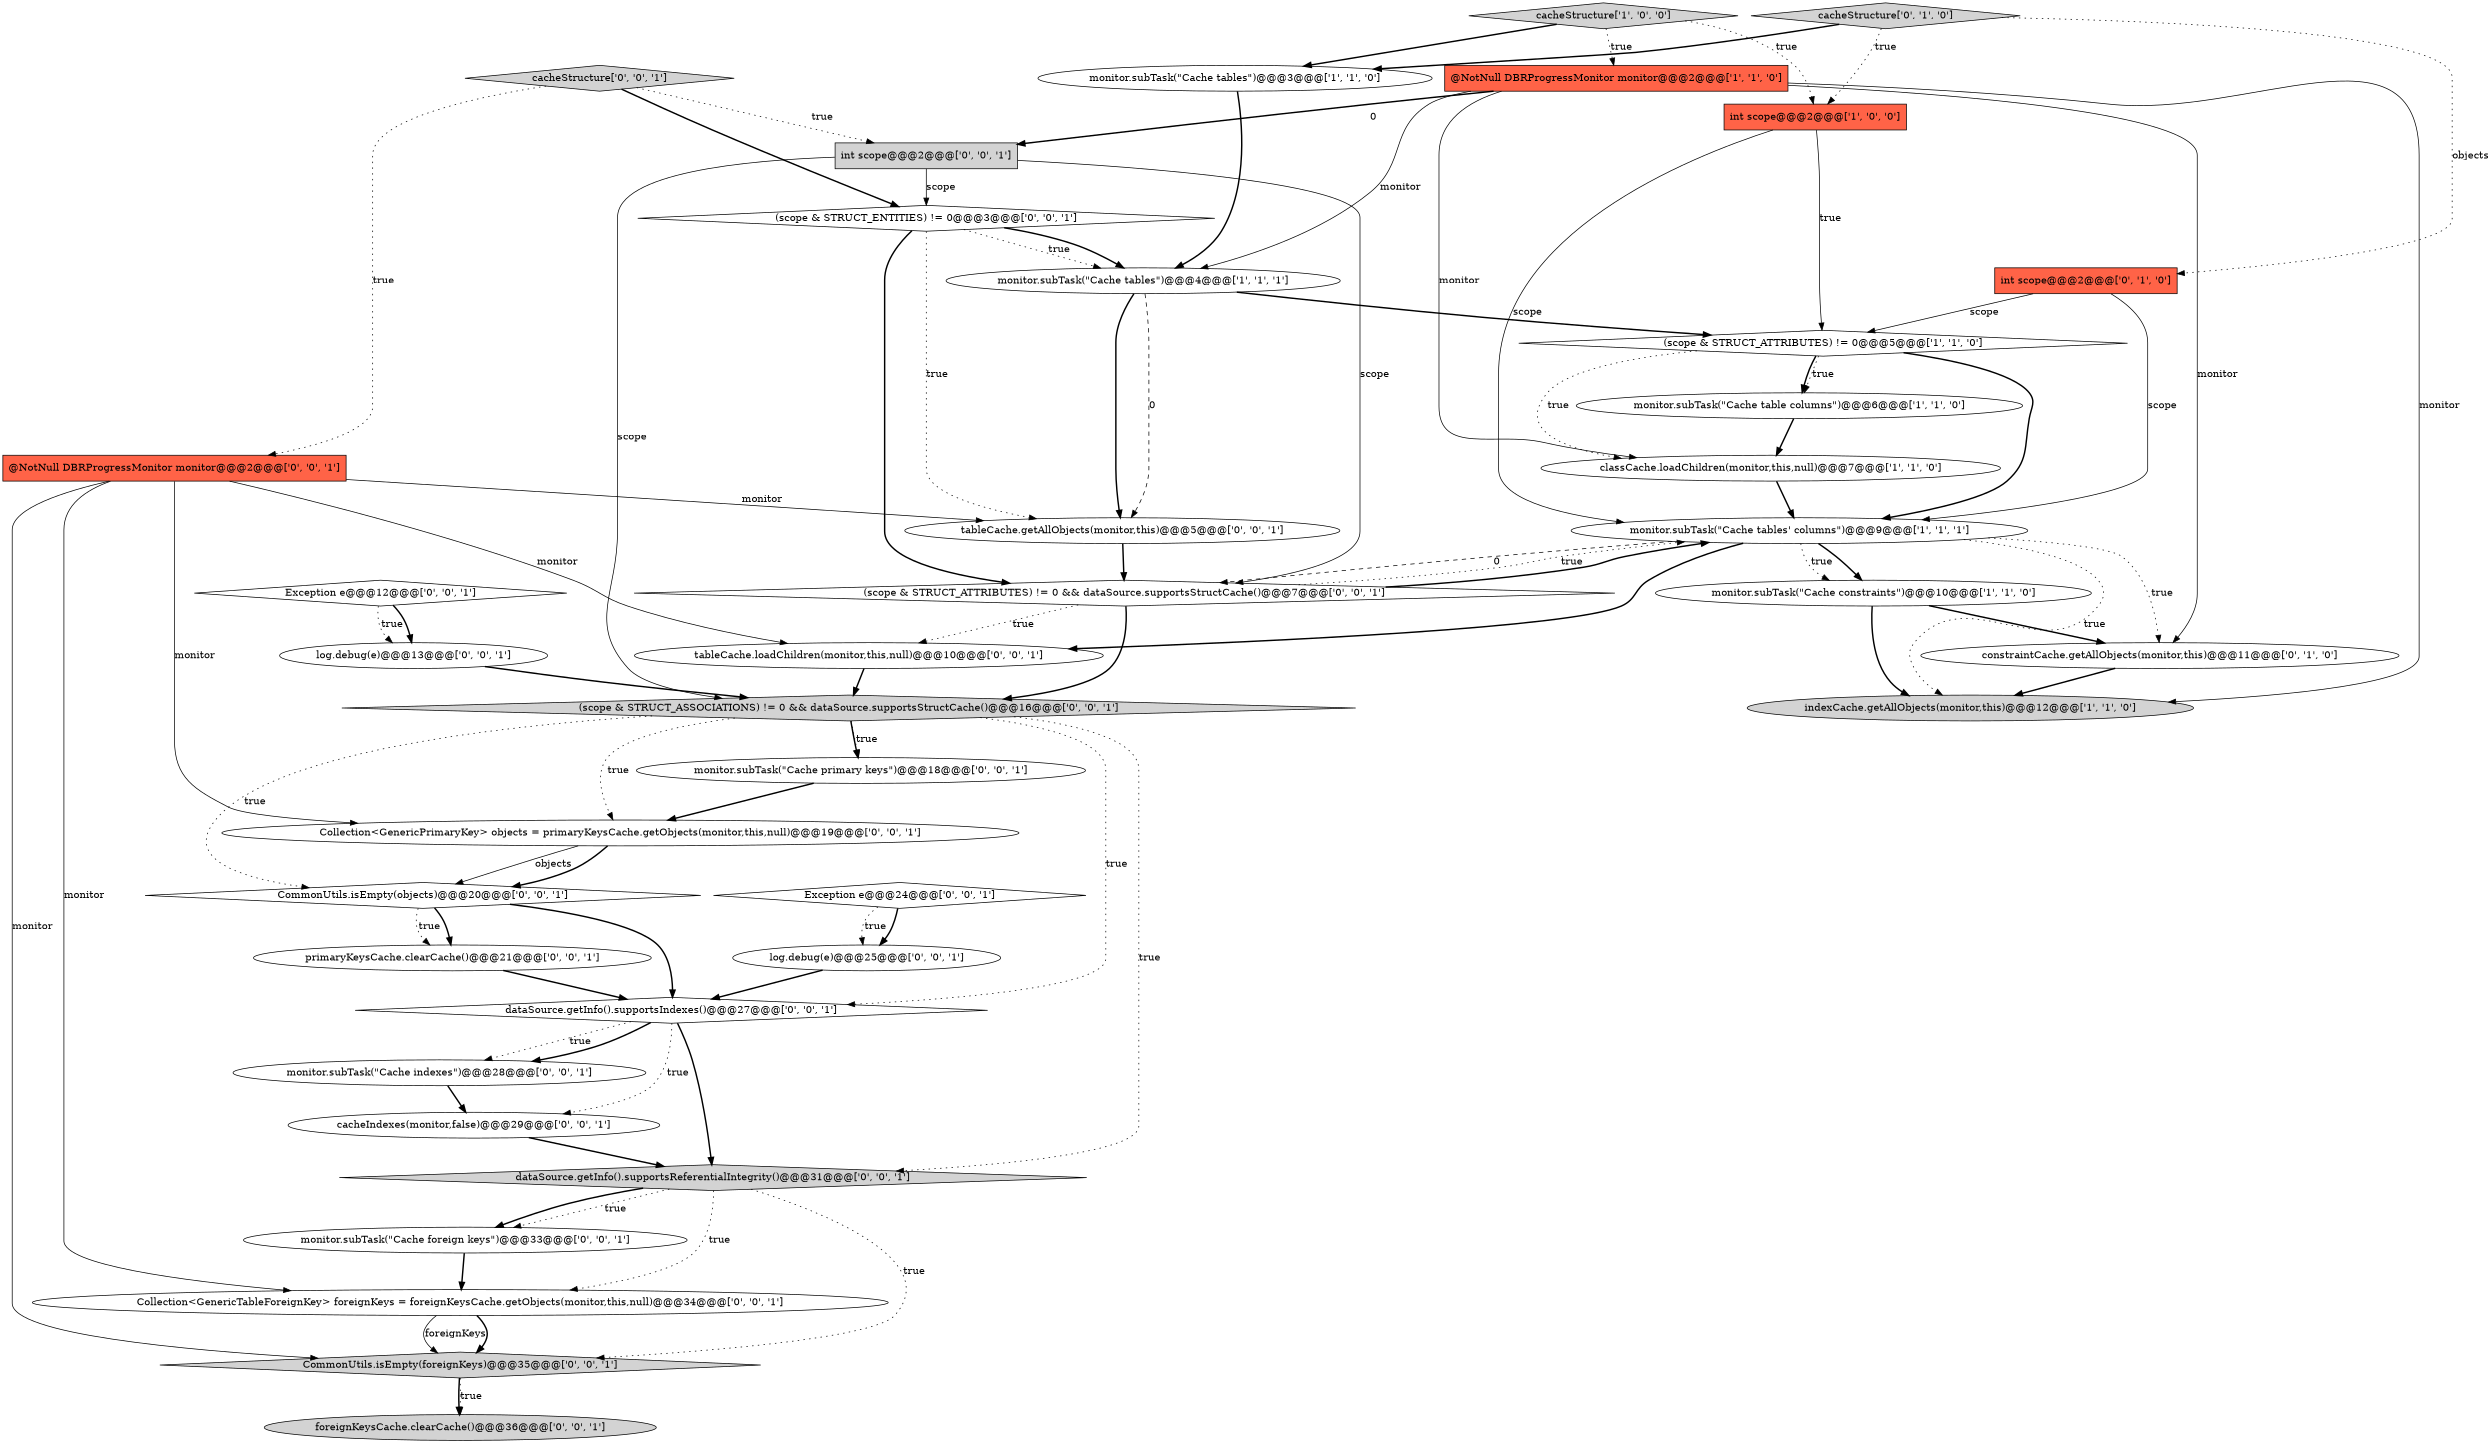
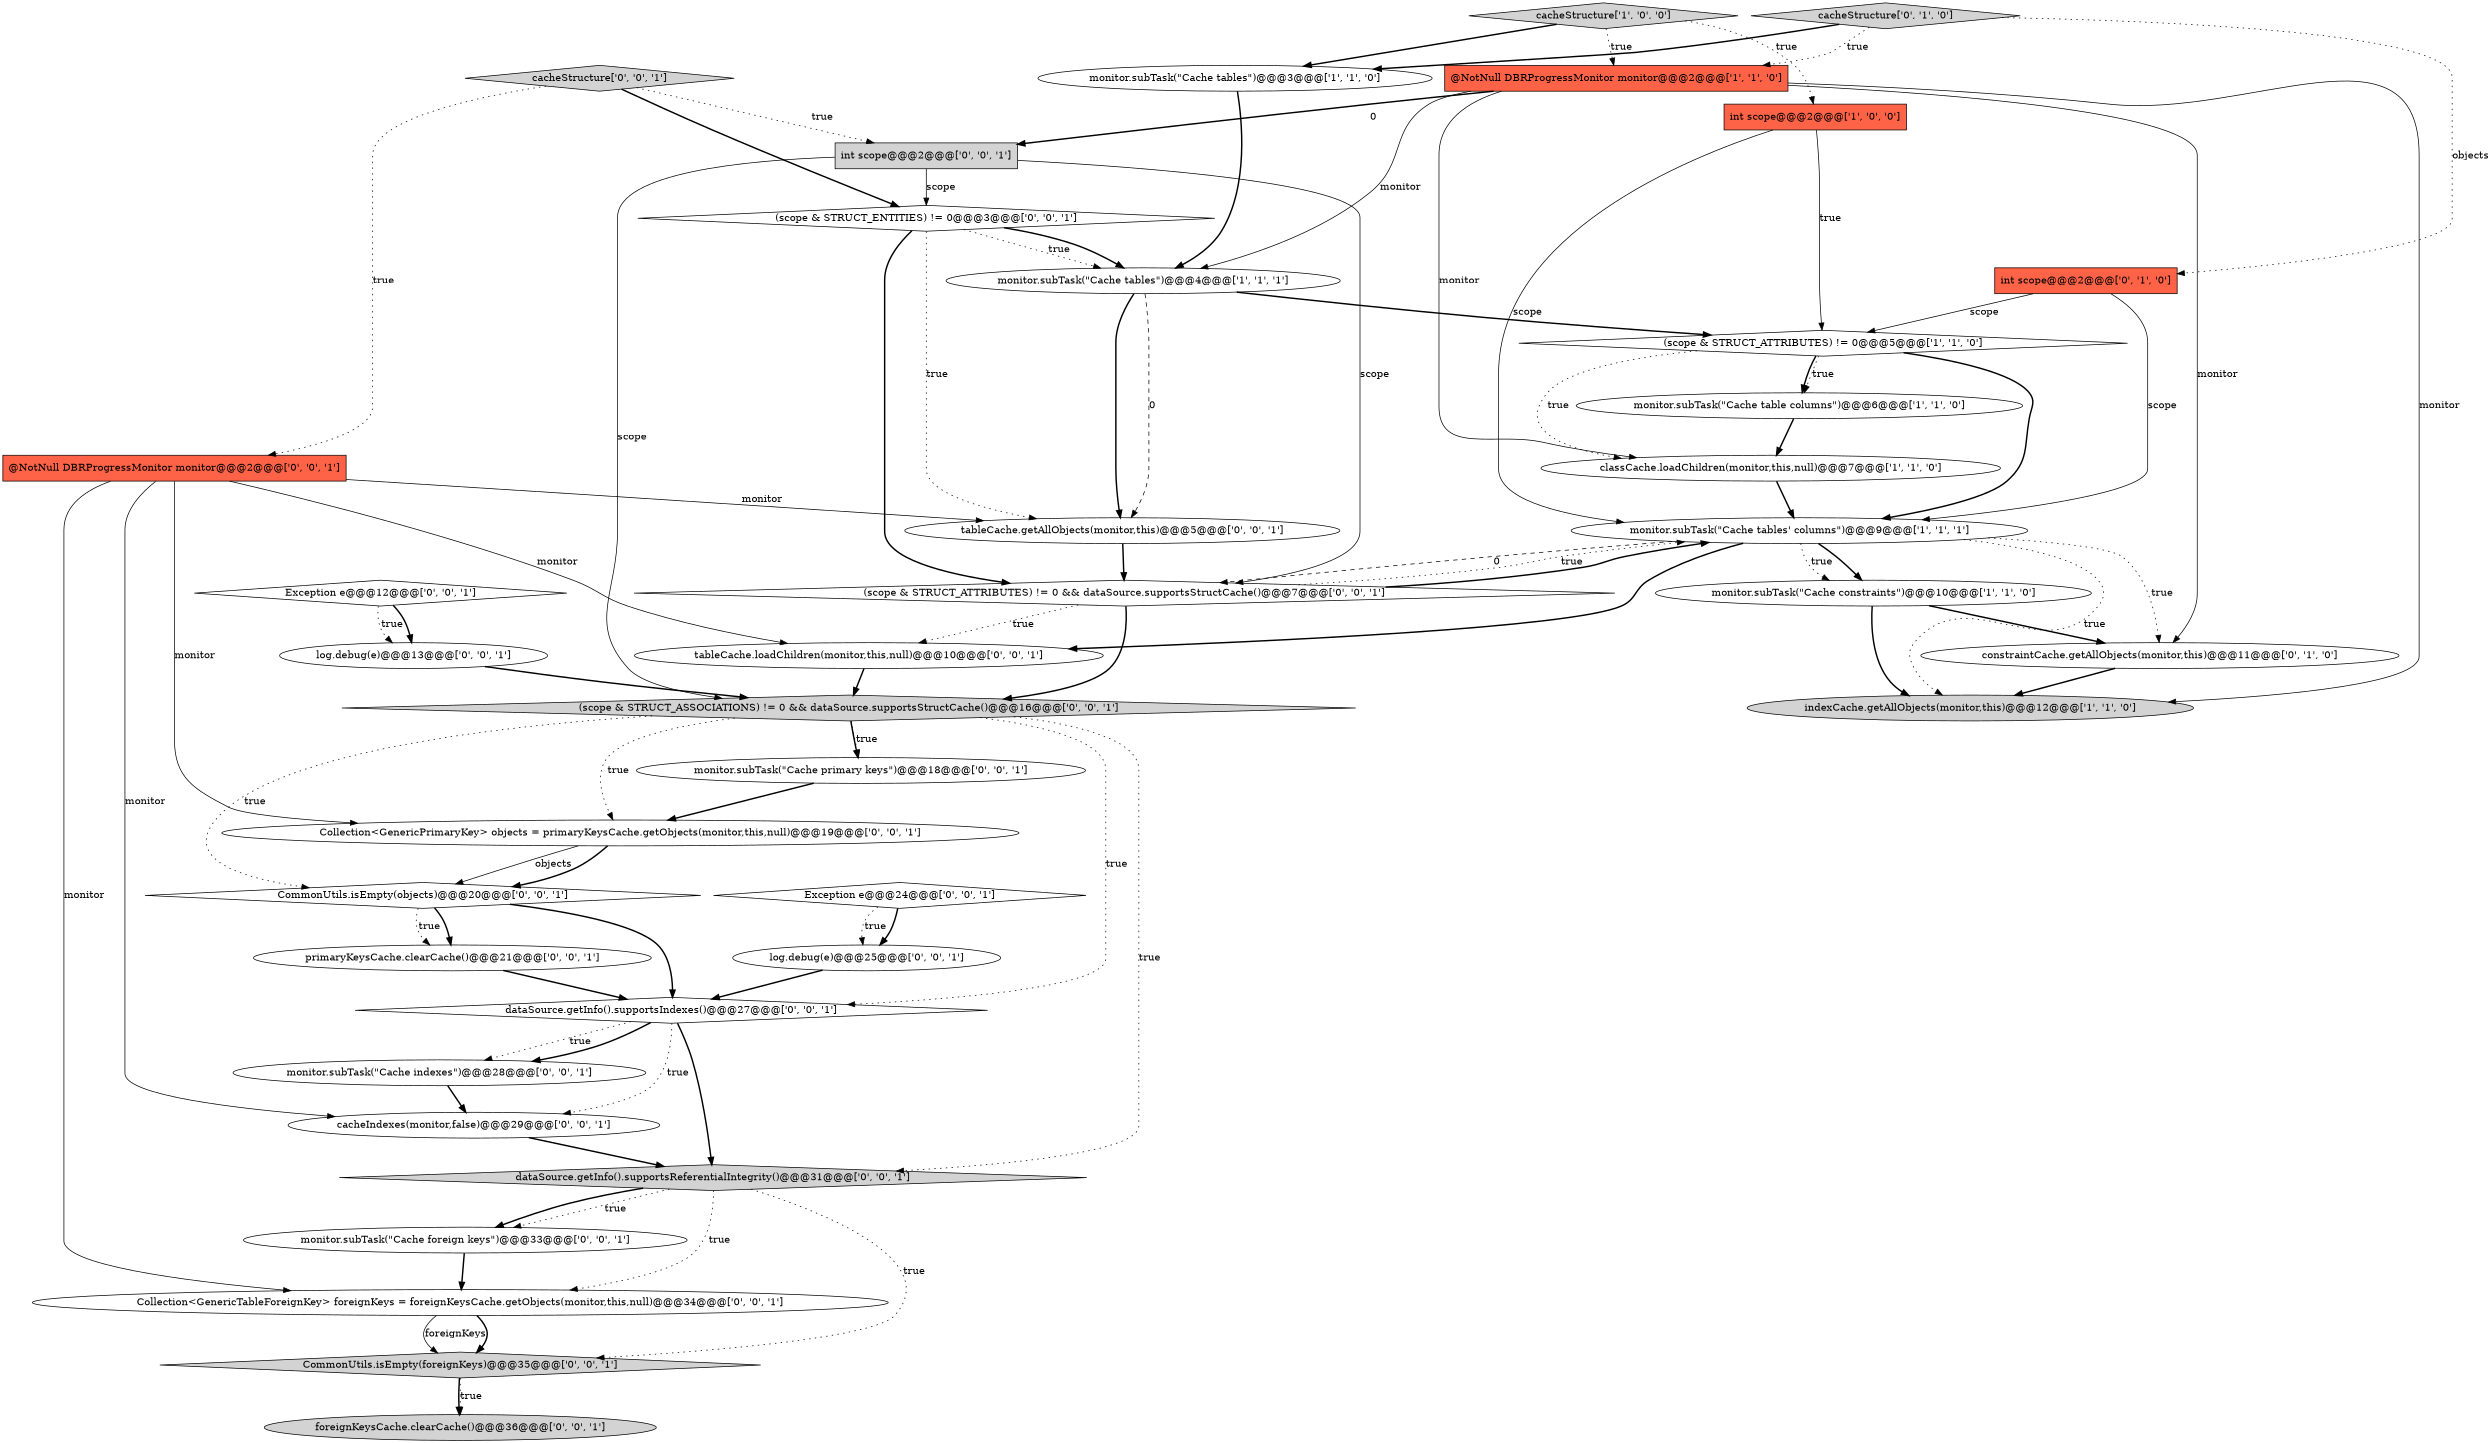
edge "cacheStructure['0', '1', '0']" -> "int scope@@@2@@@['1', '0', '0']": now "cacheStructure['0', '1', '0']" -> "@NotNull DBRProgressMonitor monitor@@@2@@@['1', '1', '0']"
edge "@NotNull DBRProgressMonitor monitor@@@2@@@['0', '0', '1']" -> "CommonUtils.isEmpty(foreignKeys)@@@35@@@['0', '0', '1']": now "@NotNull DBRProgressMonitor monitor@@@2@@@['0', '0', '1']" -> "cacheIndexes(monitor,false)@@@29@@@['0', '0', '1']"
